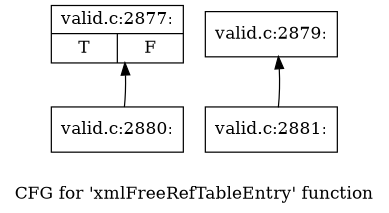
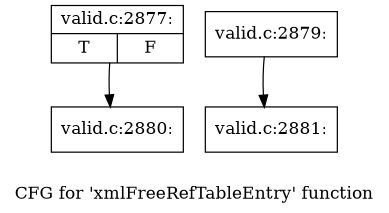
edge "valid.c:2881:" -> "valid.c:2879:": reversed
edge "valid.c:2880:" -> "valid.c:2877:": reversed
